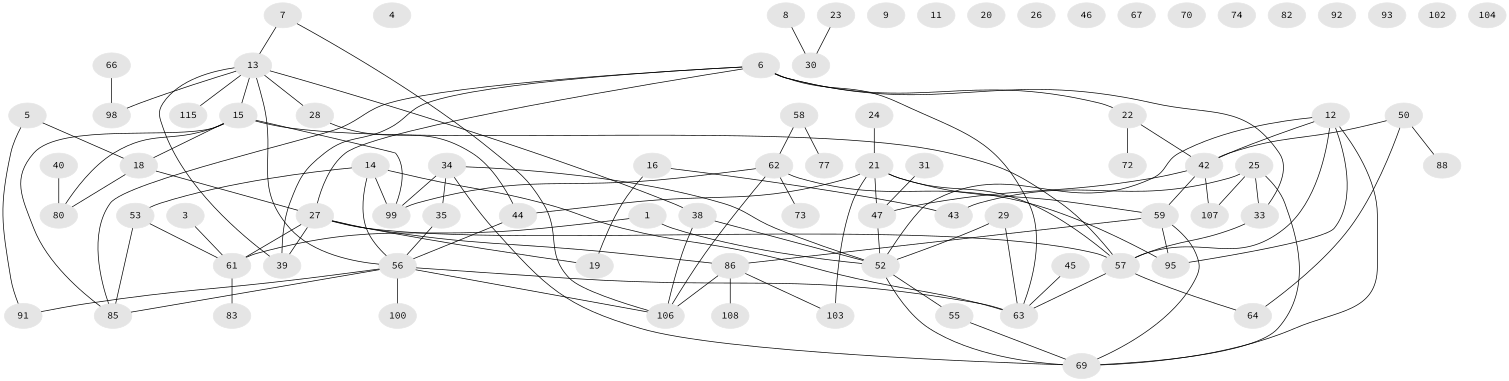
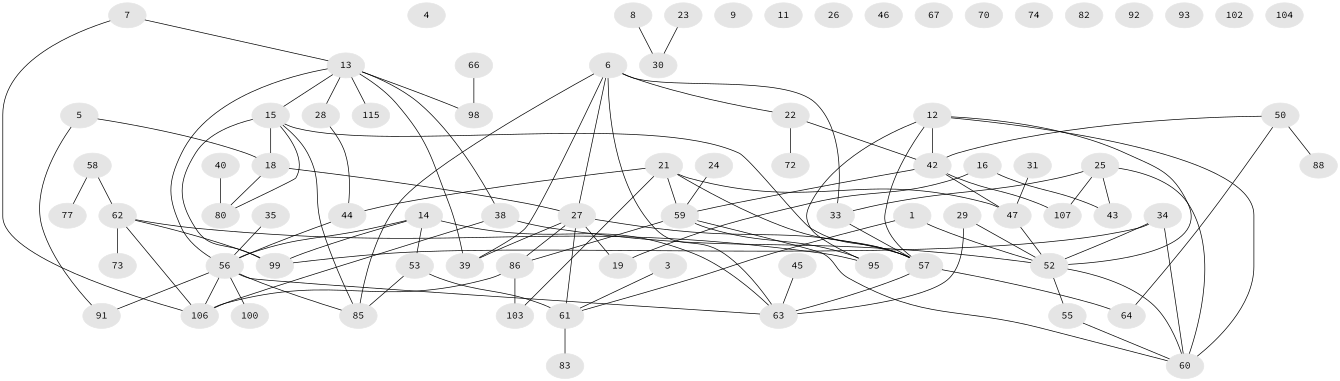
node "20": removed
edge "24" -- "21": now "24" -- "59"
edge "34" -- "35": removed
node "108": removed
node "69": label "69" -> "60"
